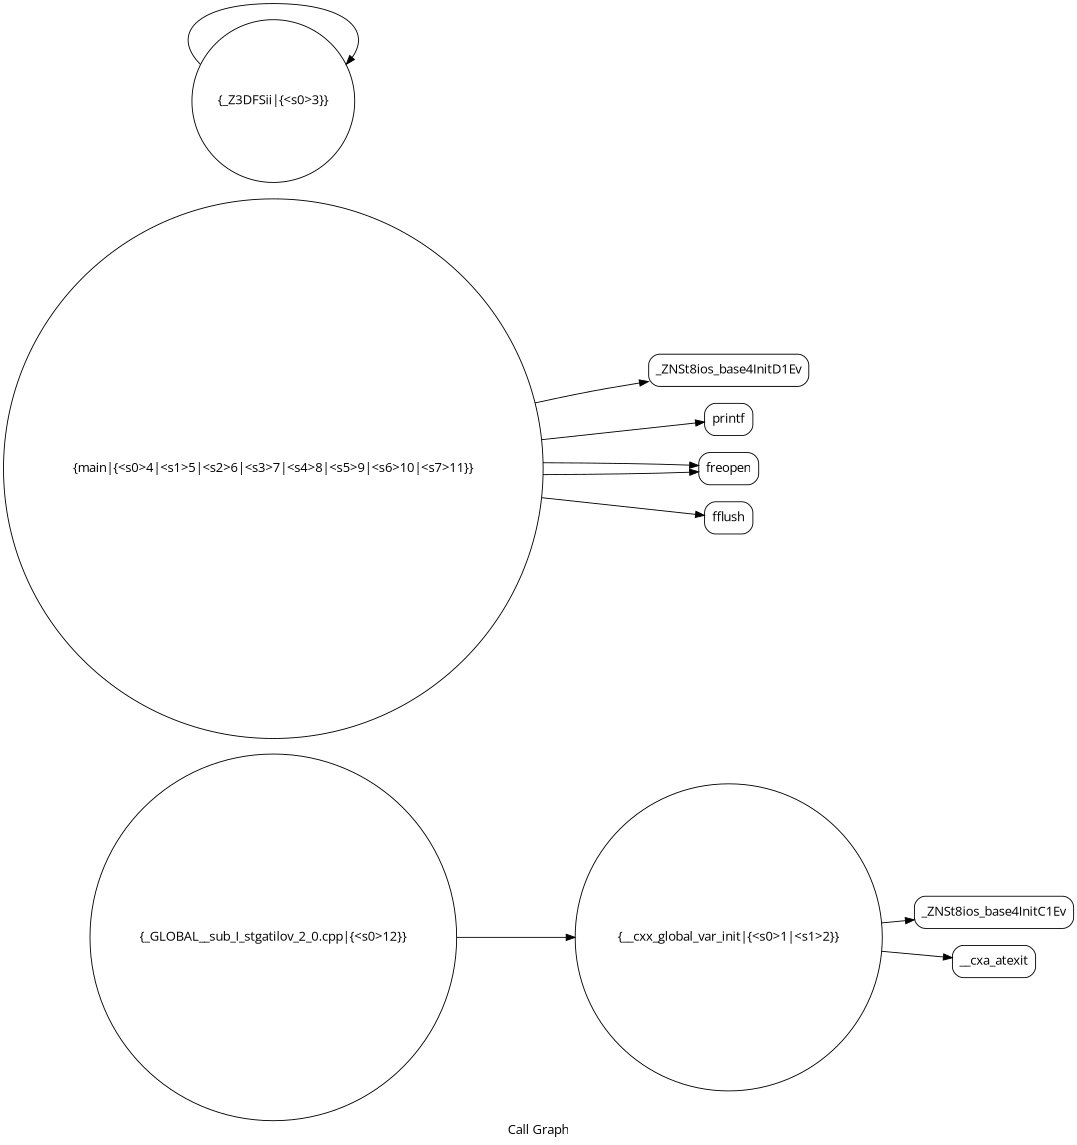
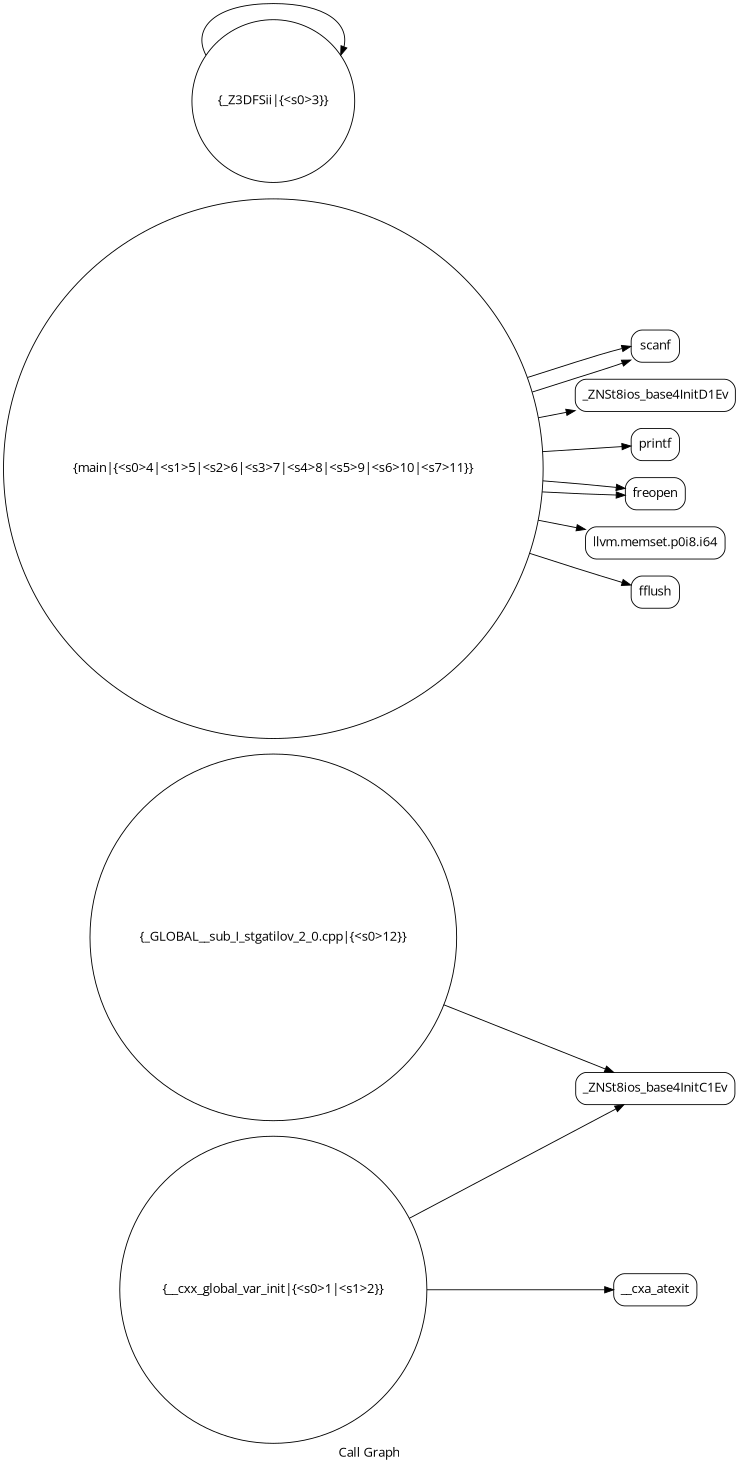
node "scanf": added
node "llvm.memset.p0i8.i64": added
edge "{_GLOBAL__sub_I_stgatilov_2_0.cpp|{<s0>12}}" -> "{__cxx_global_var_init|{<s0>1|<s1>2}}": now "{_GLOBAL__sub_I_stgatilov_2_0.cpp|{<s0>12}}" -> "_ZNSt8ios_base4InitC1Ev"
